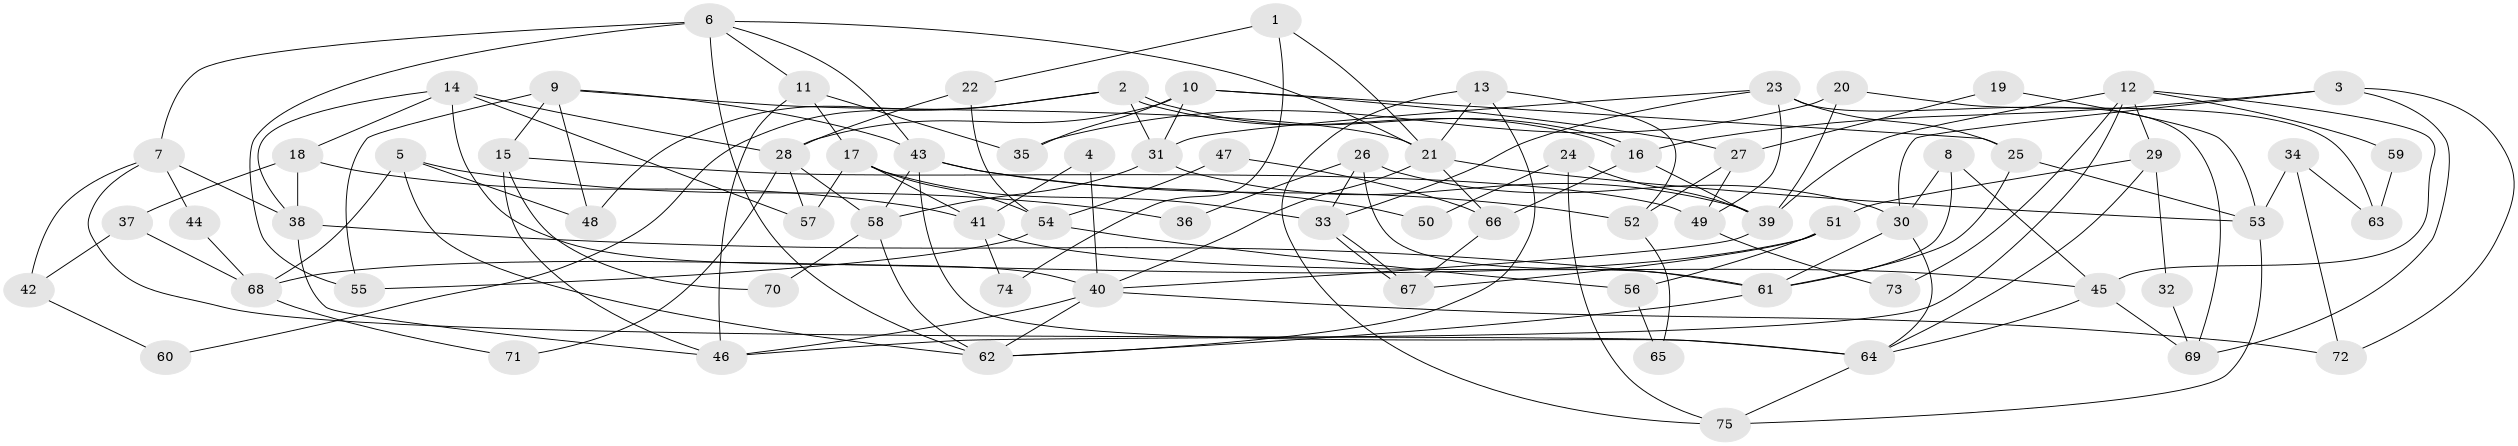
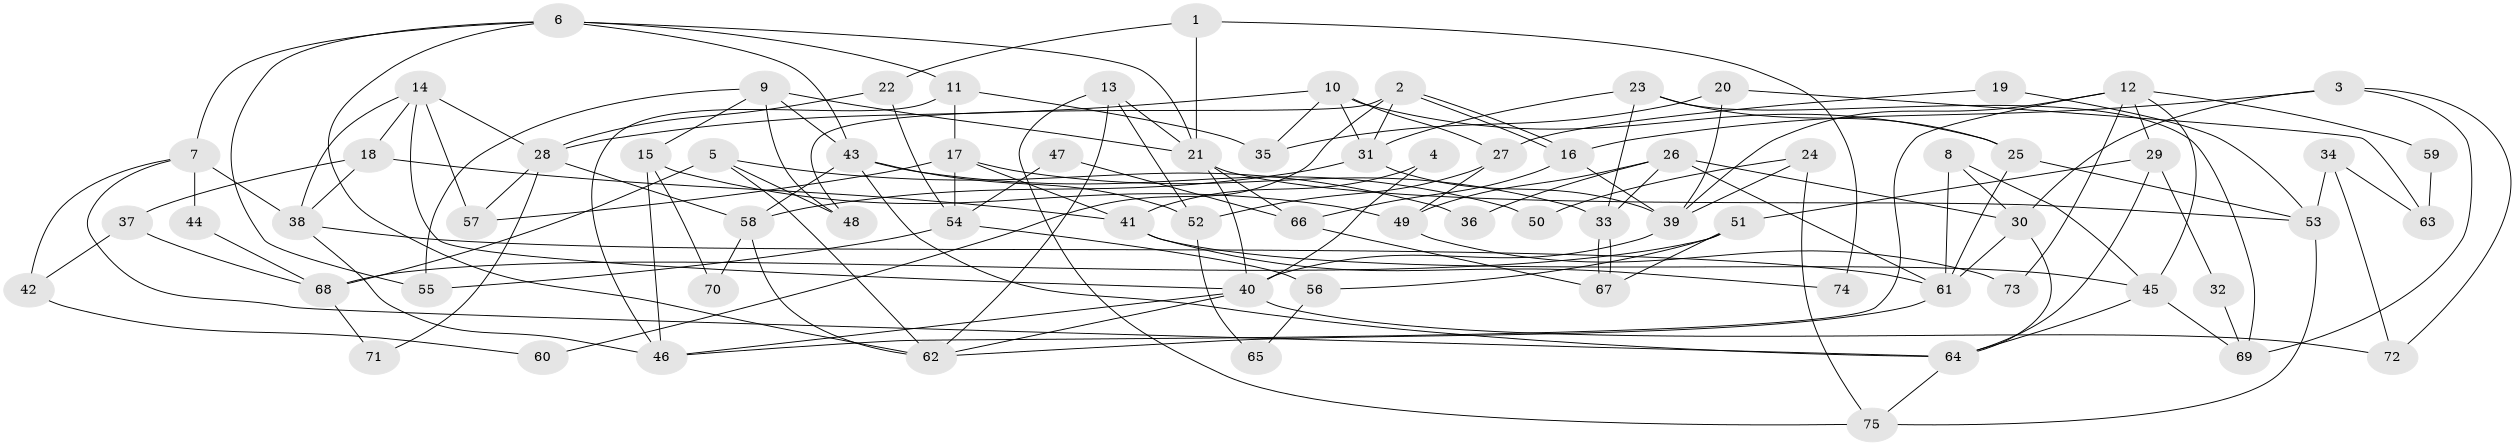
edge "23" -- "49": now "26" -- "49"
